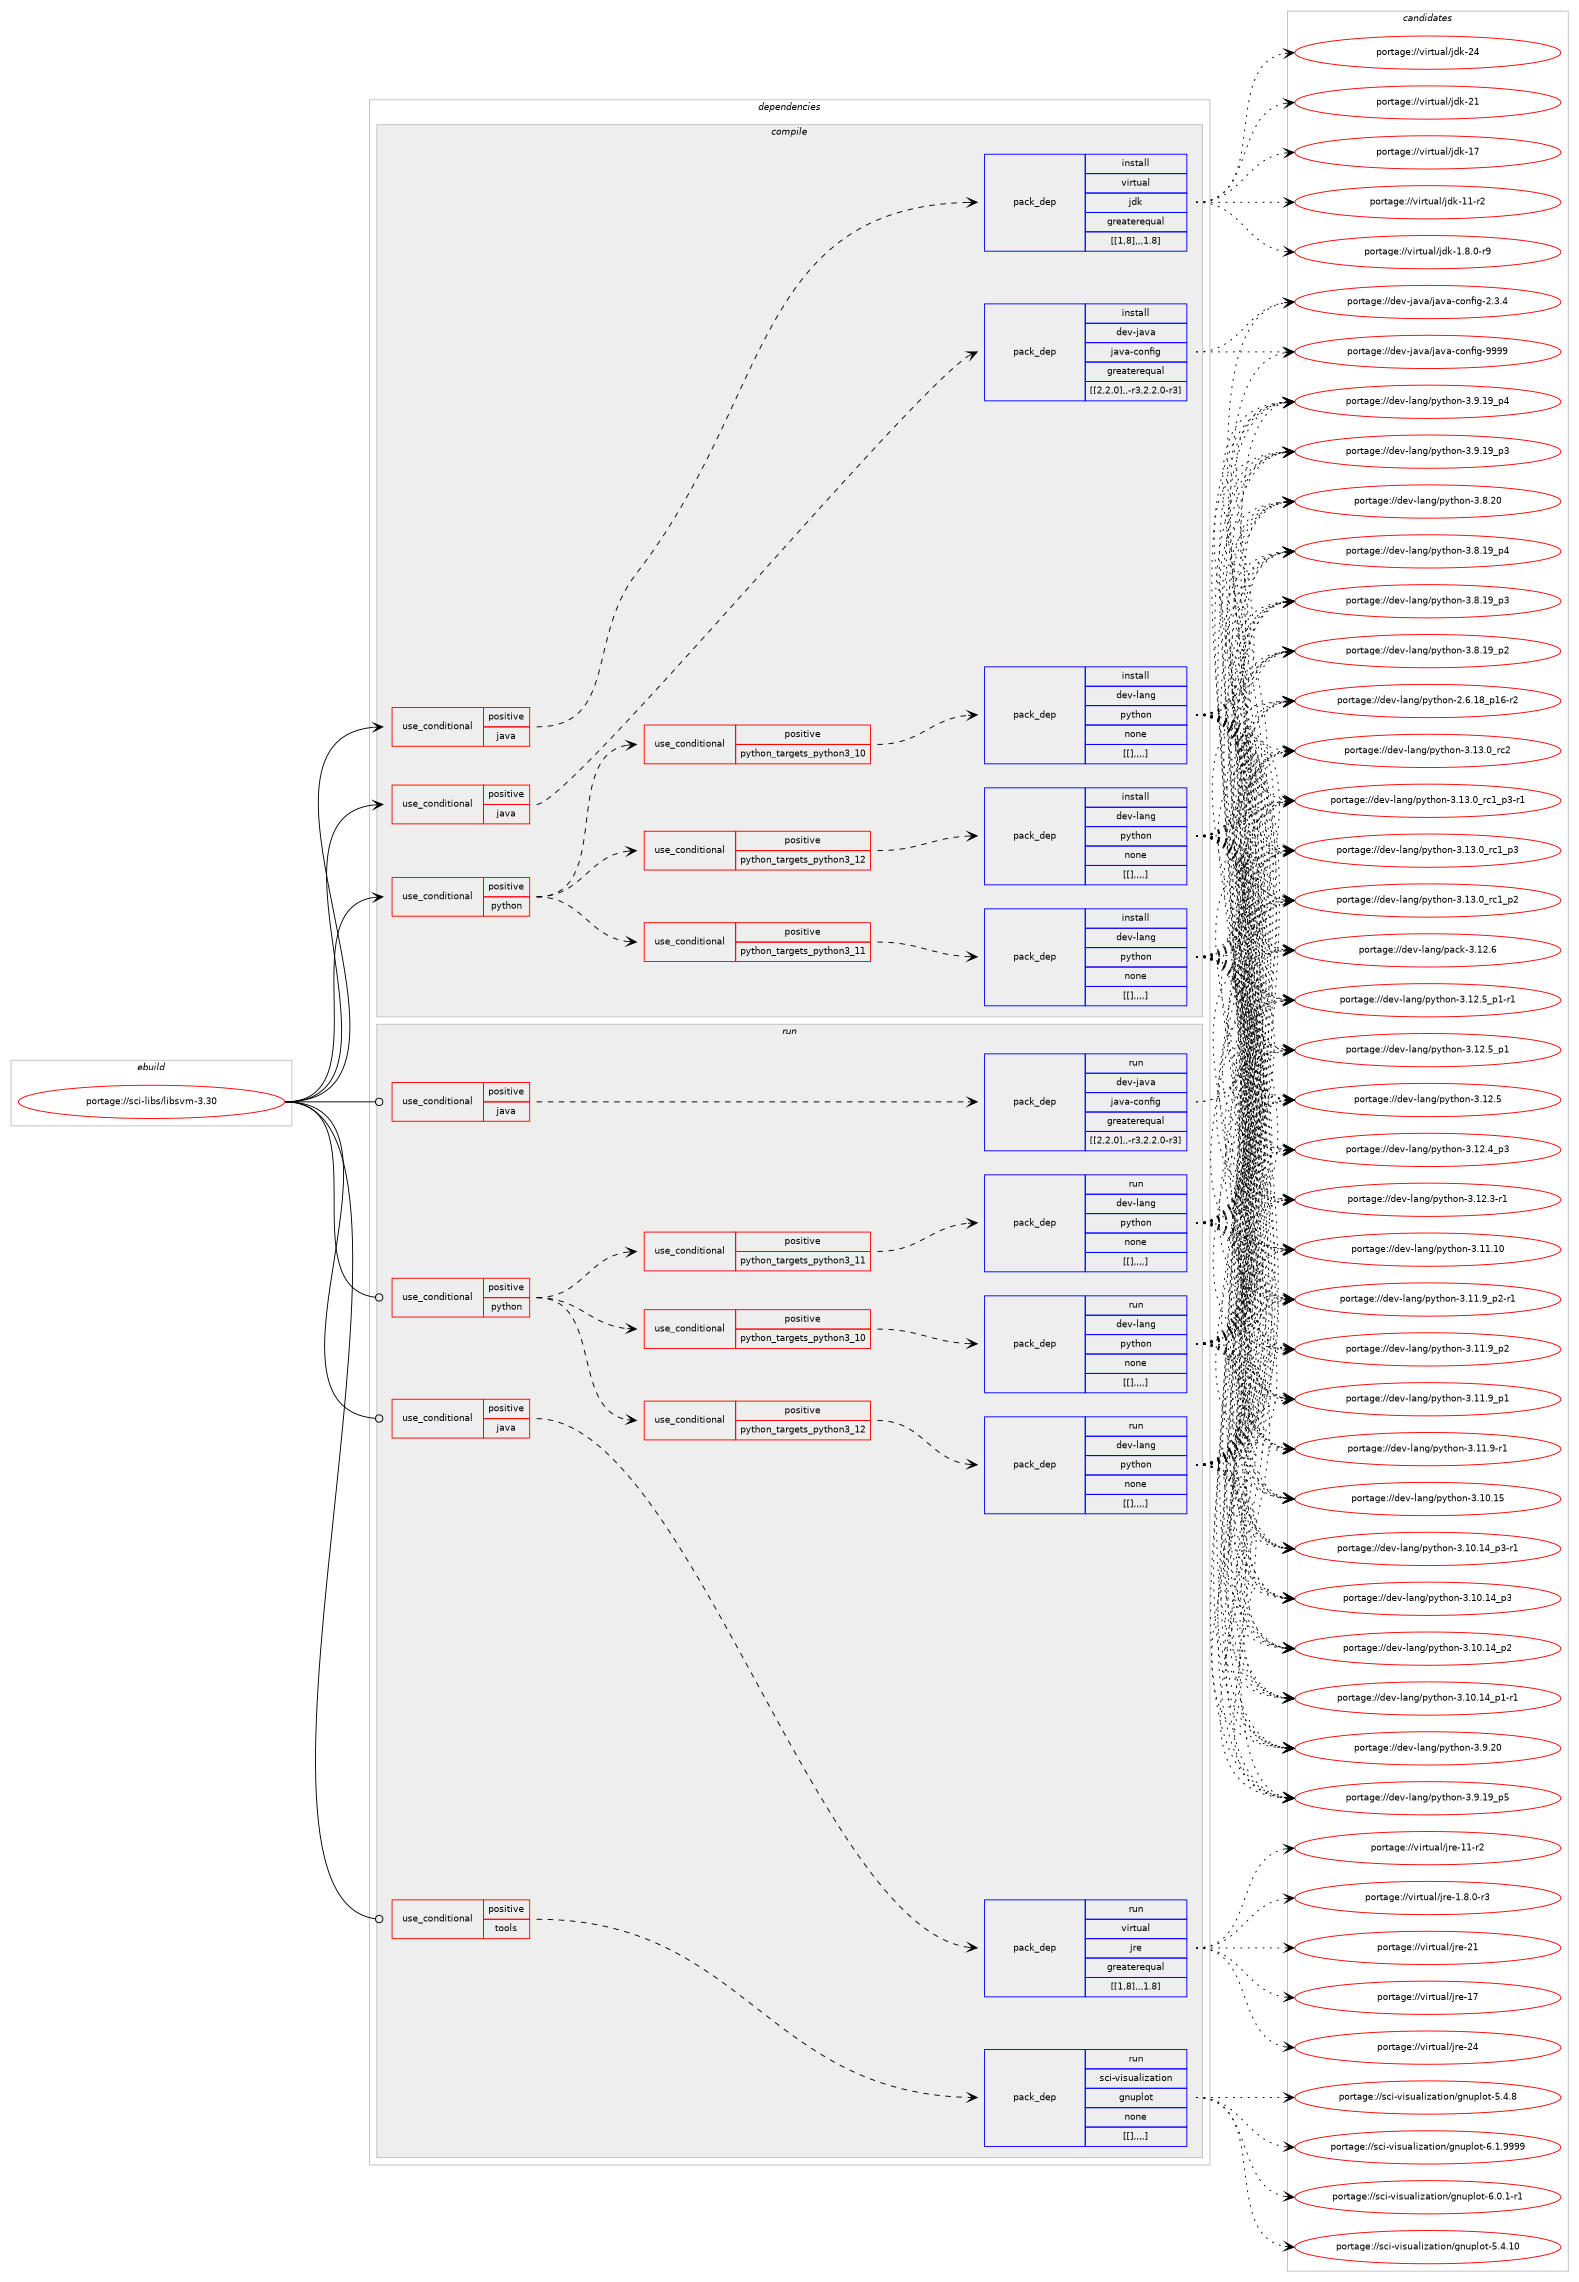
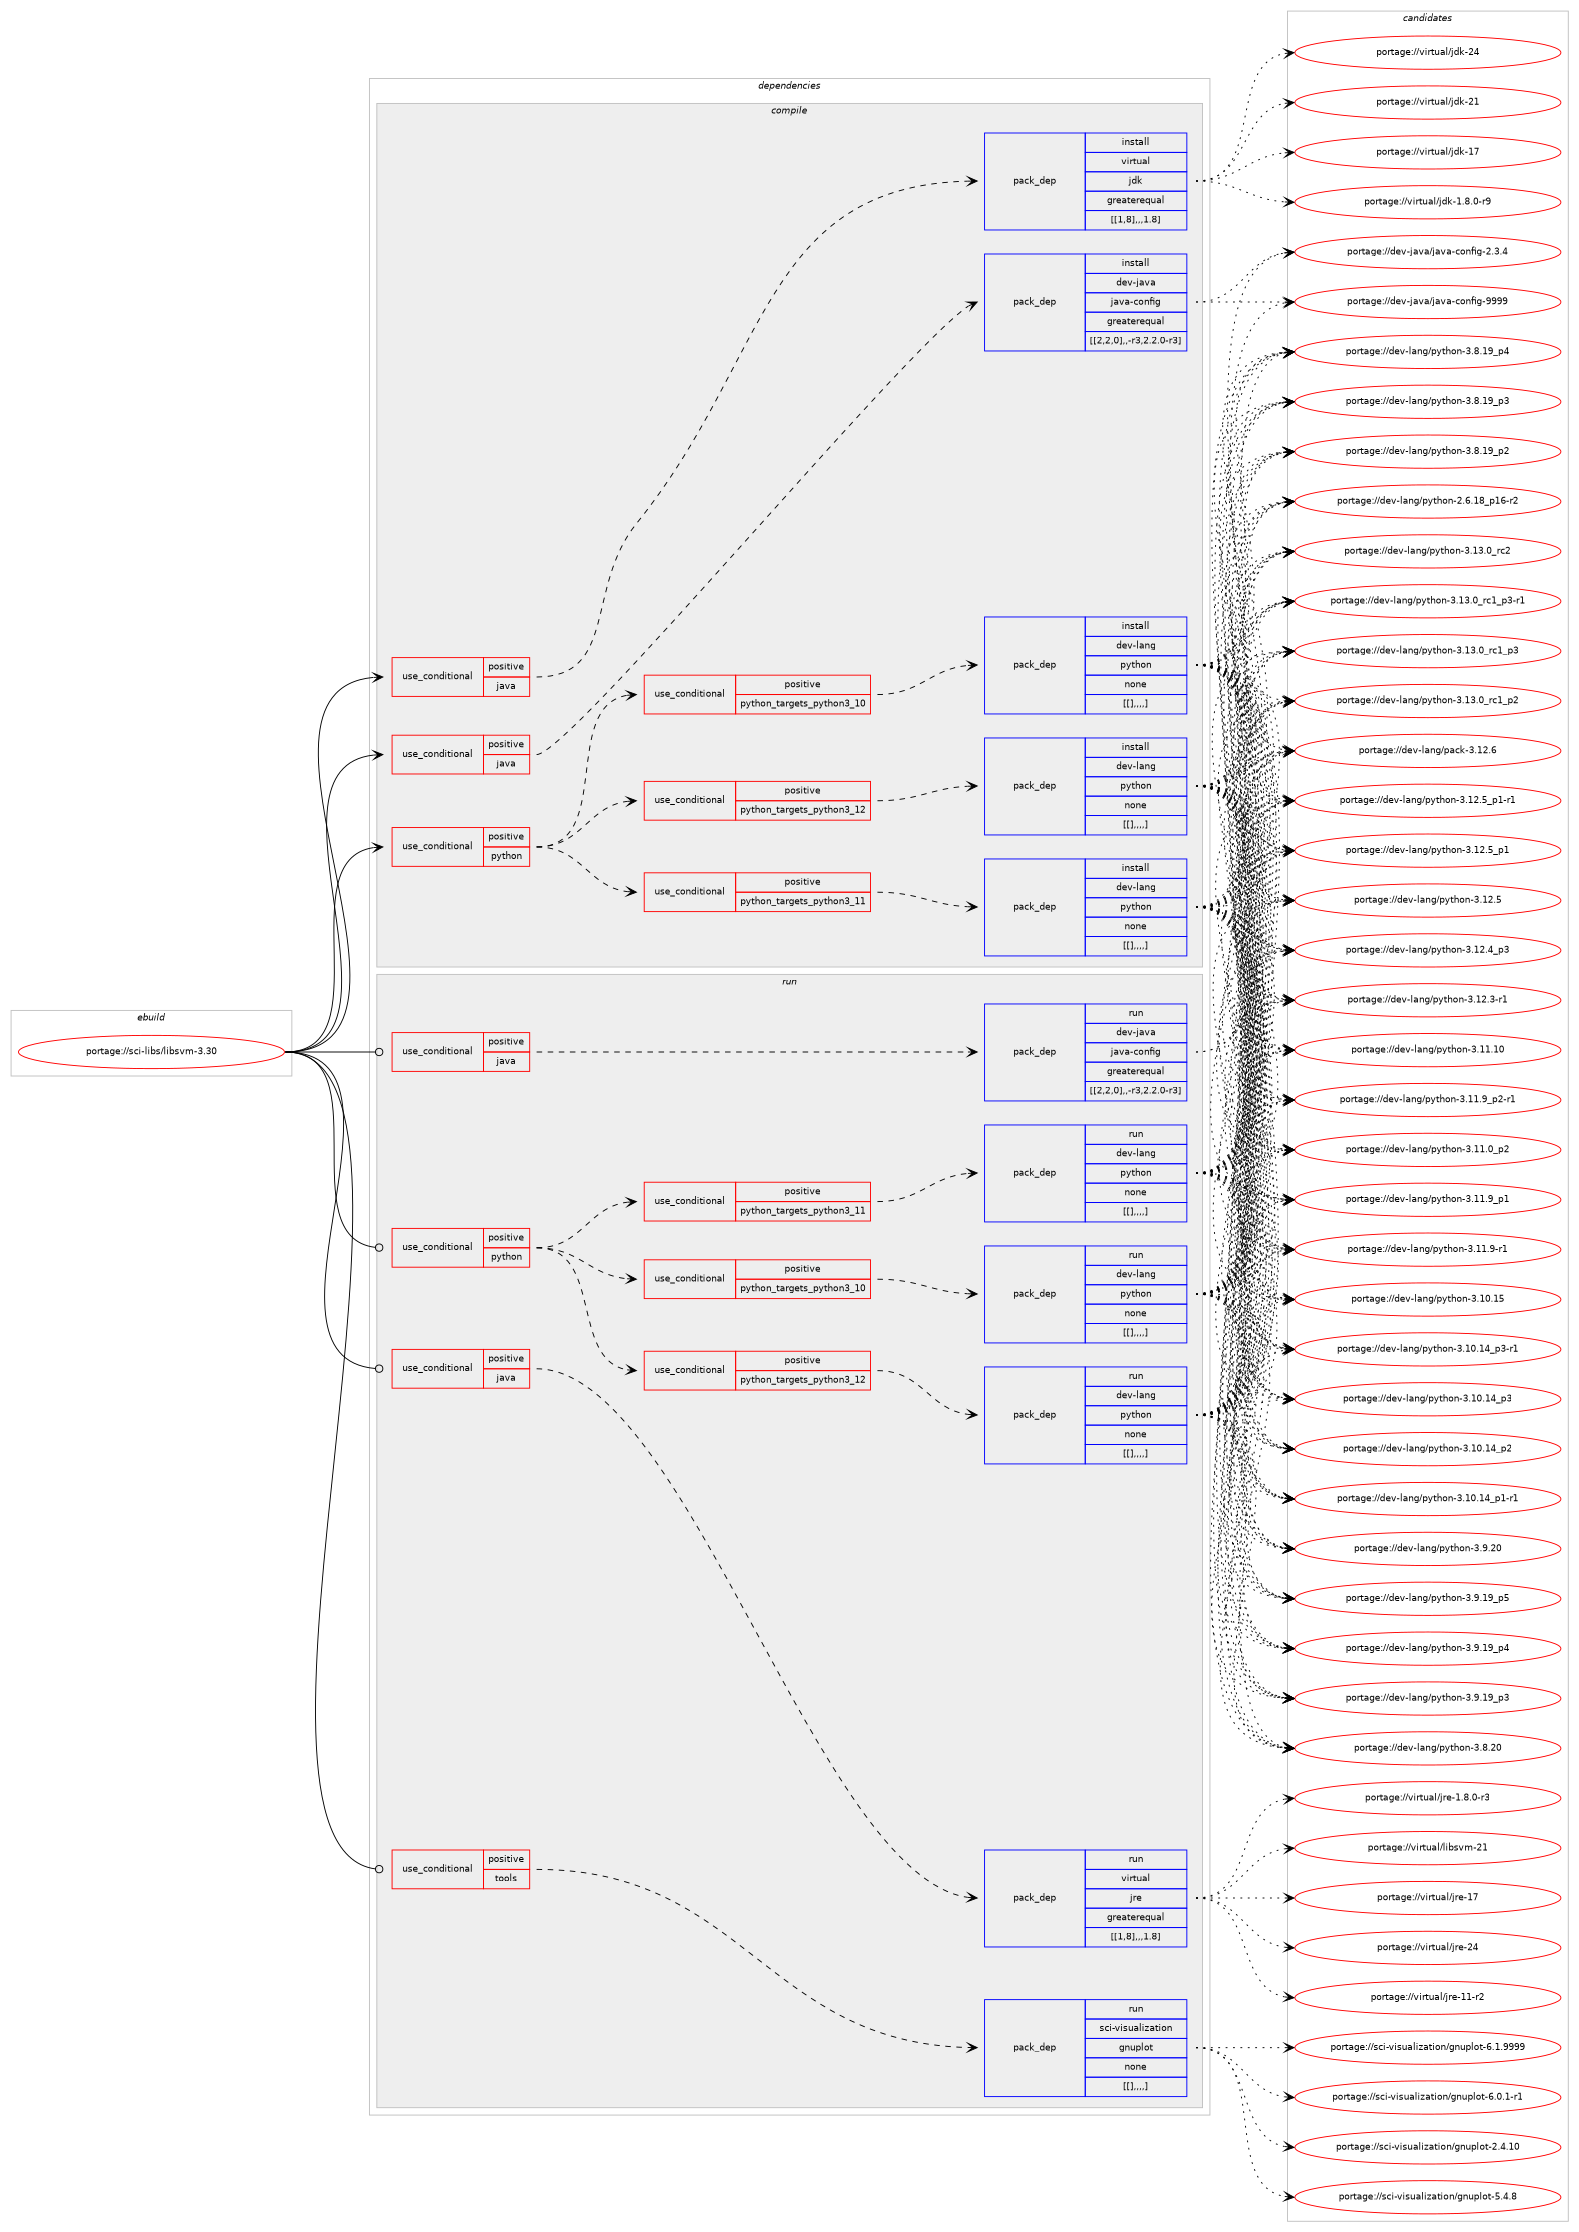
node "portage://virtual/jdk-11-r2": removed
node "portage://dev-lang/python-3.11.9_p2": label "portage://dev-lang/python-3.11.9_p2" -> "portage://dev-lang/python-3.11.0_p2"
node "portage://virtual/jre-21": label "portage://virtual/jre-21" -> "portage://virtual/libsvm-21"
node "portage://sci-visualization/gnuplot-5.4.10": label "portage://sci-visualization/gnuplot-5.4.10" -> "portage://sci-visualization/gnuplot-2.4.10"
